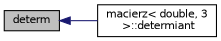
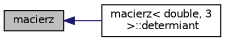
node "determ": label "determ" -> "macierz"
